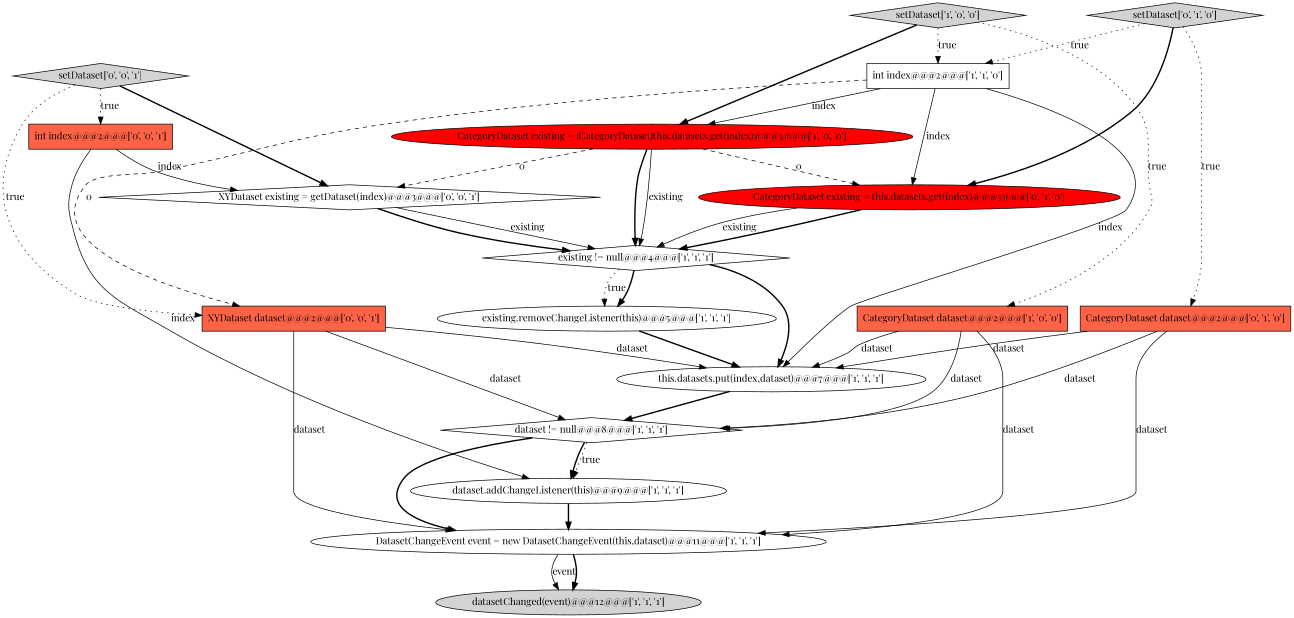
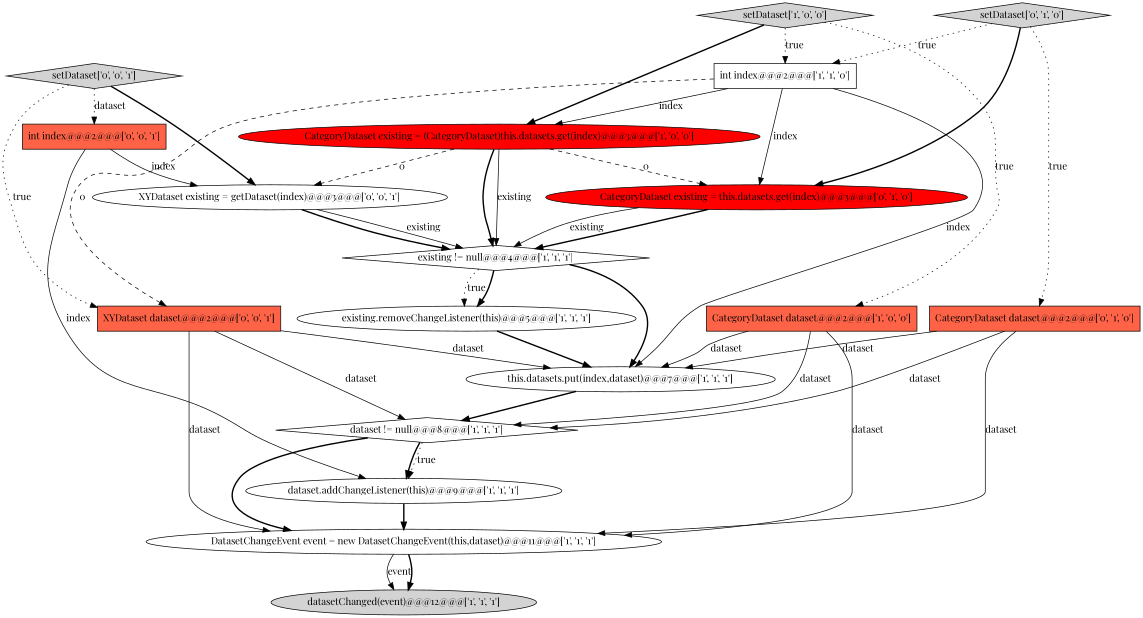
edge "setDataset['0', '0', '1']" -> "int index@@@2@@@['0', '0', '1']": label "true" -> "dataset"
node "XYDataset existing = getDataset(index)@@@3@@@['0', '0', '1']": shape diamond -> ellipse
